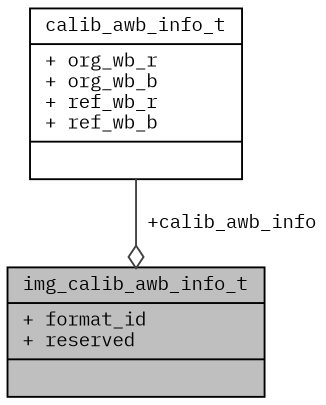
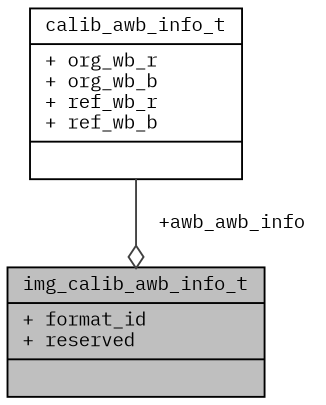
edge "calib_awb_info_t" -> "img_calib_awb_info_t": label " +calib_awb_info" -> " +awb_awb_info"
